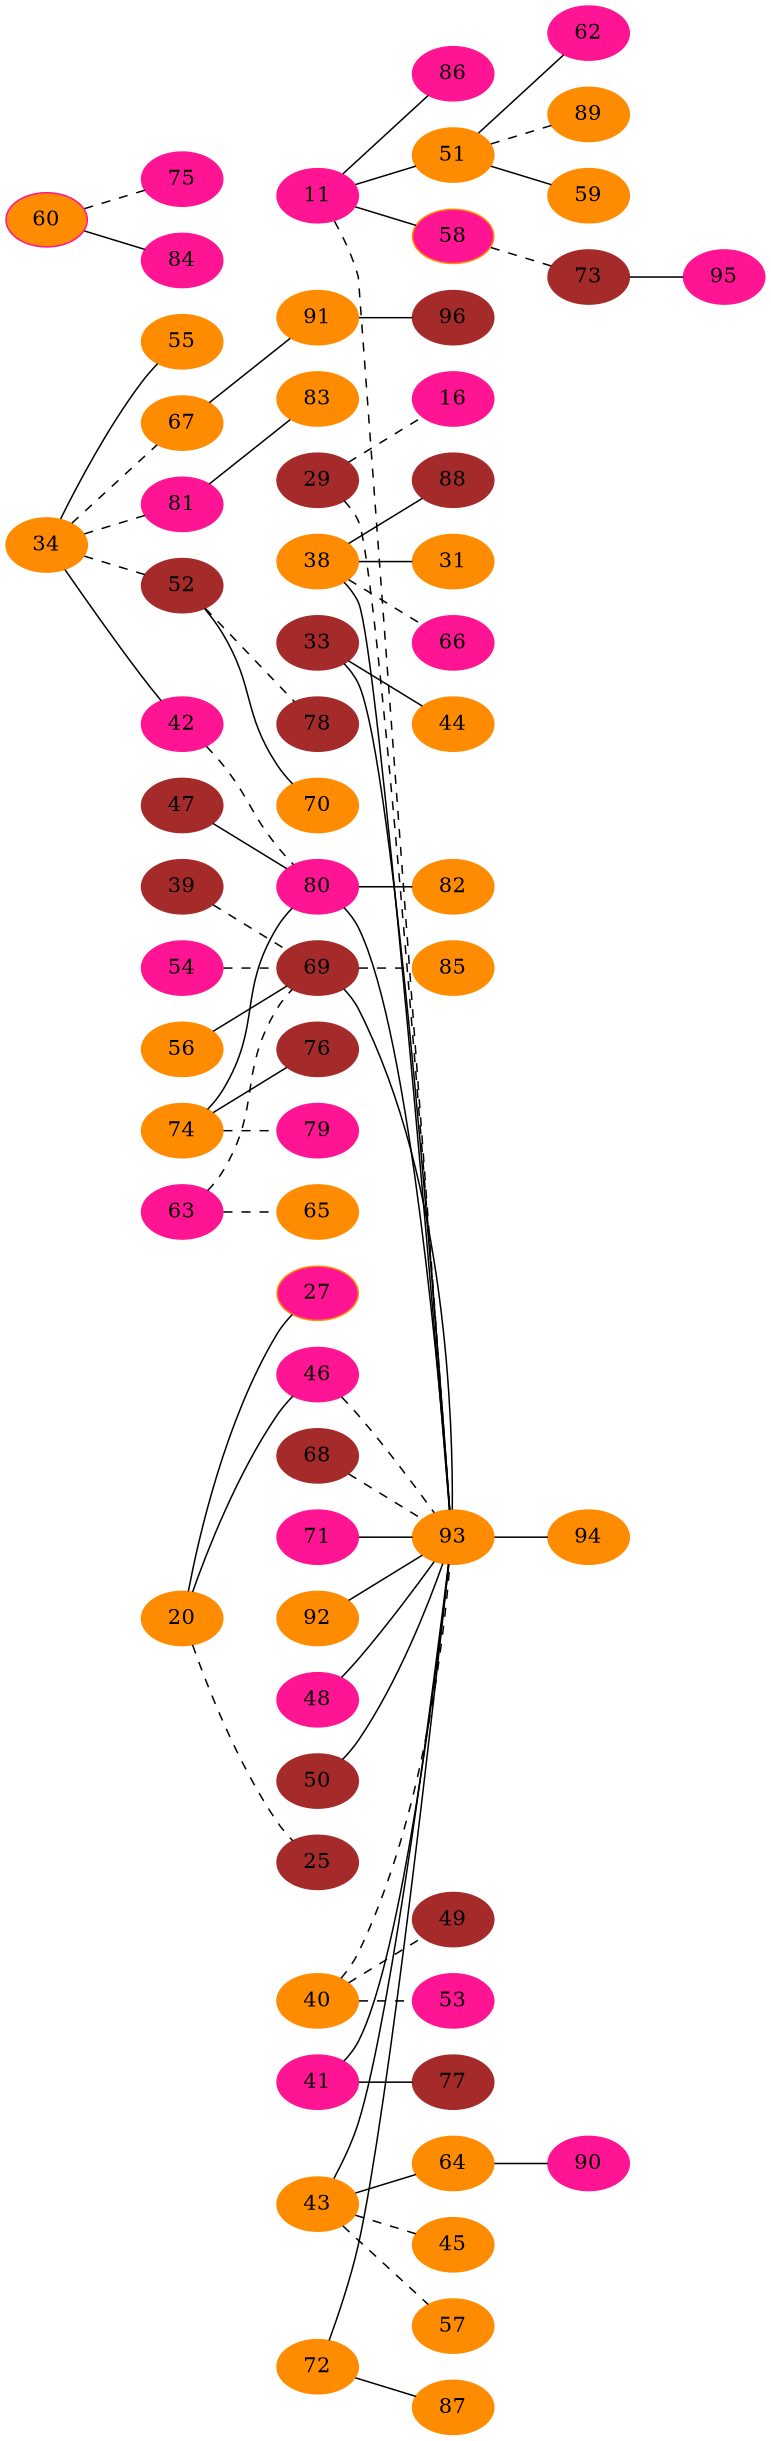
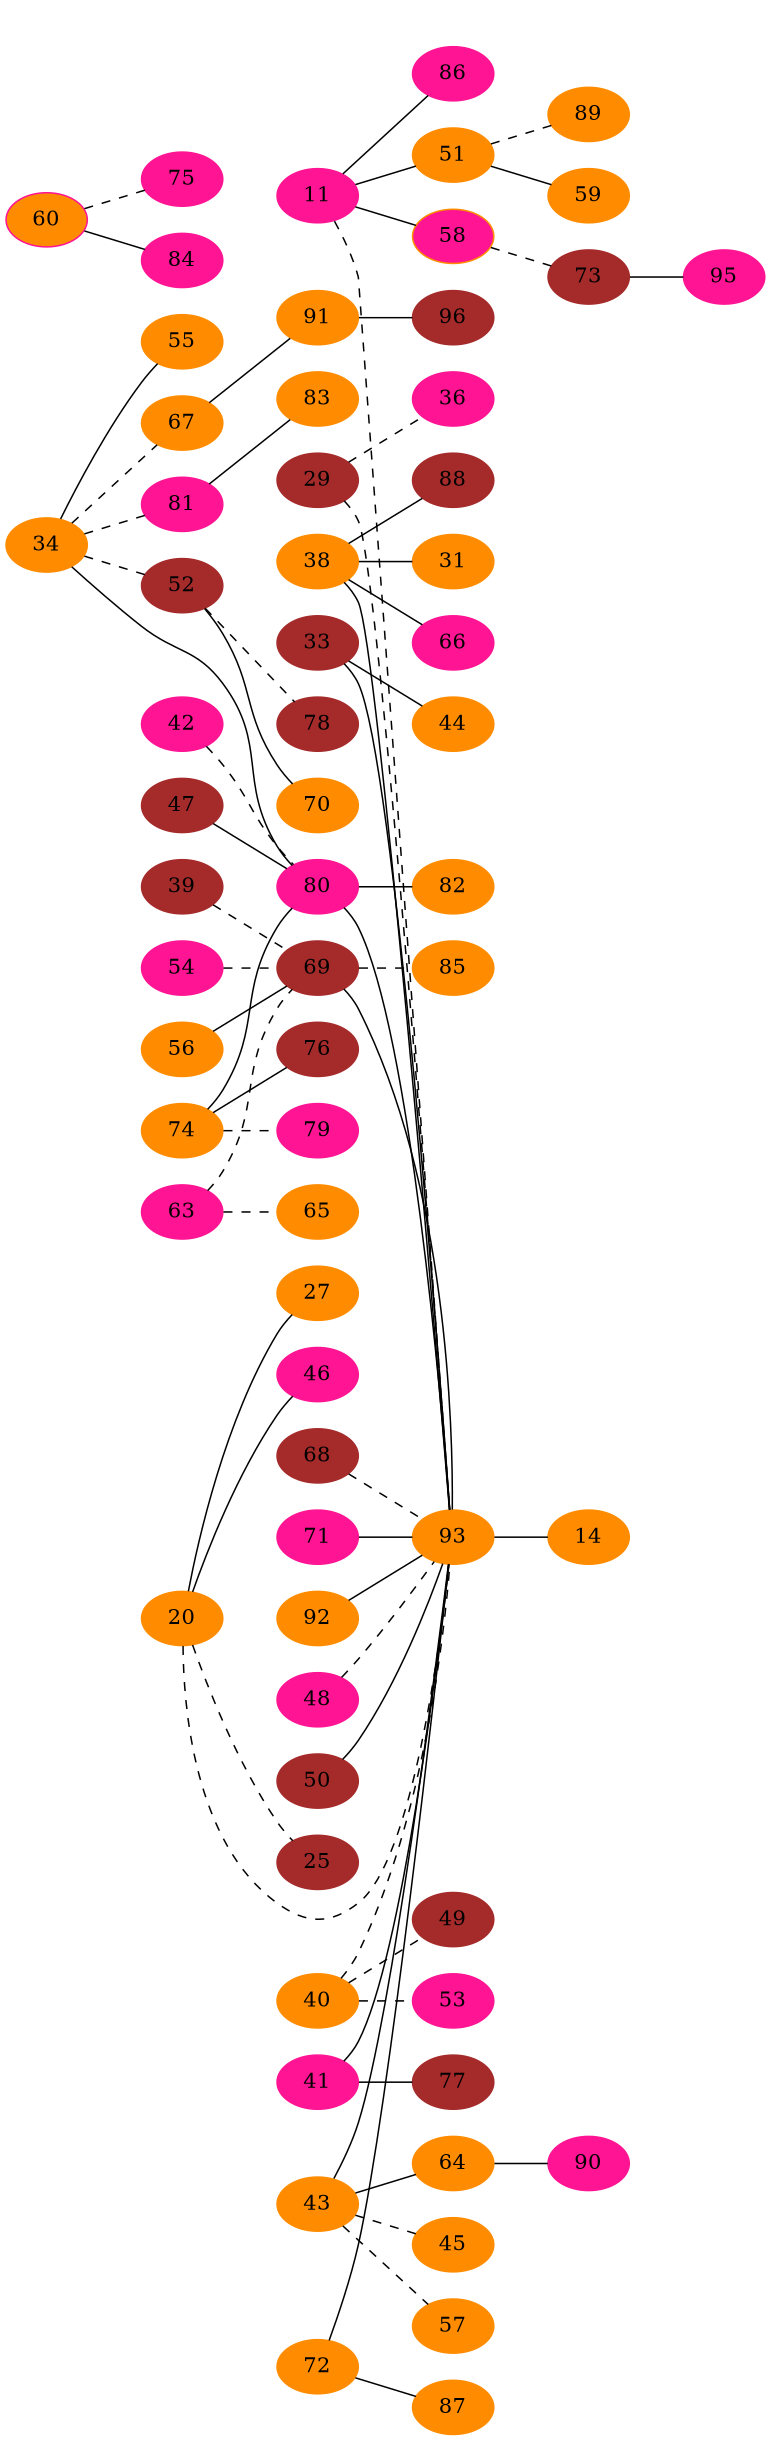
node "62": removed
node "16": label "16" -> "36"
edge "38" -- "66": style dashed -> solid
edge "34" -- "42": now "34" -- "80"
node "27": fillcolor deeppink -> darkorange
edge "46" -- "93": now "20" -- "93"
node "94": label "94" -> "14"
edge "93" -- "48": style solid -> dashed
